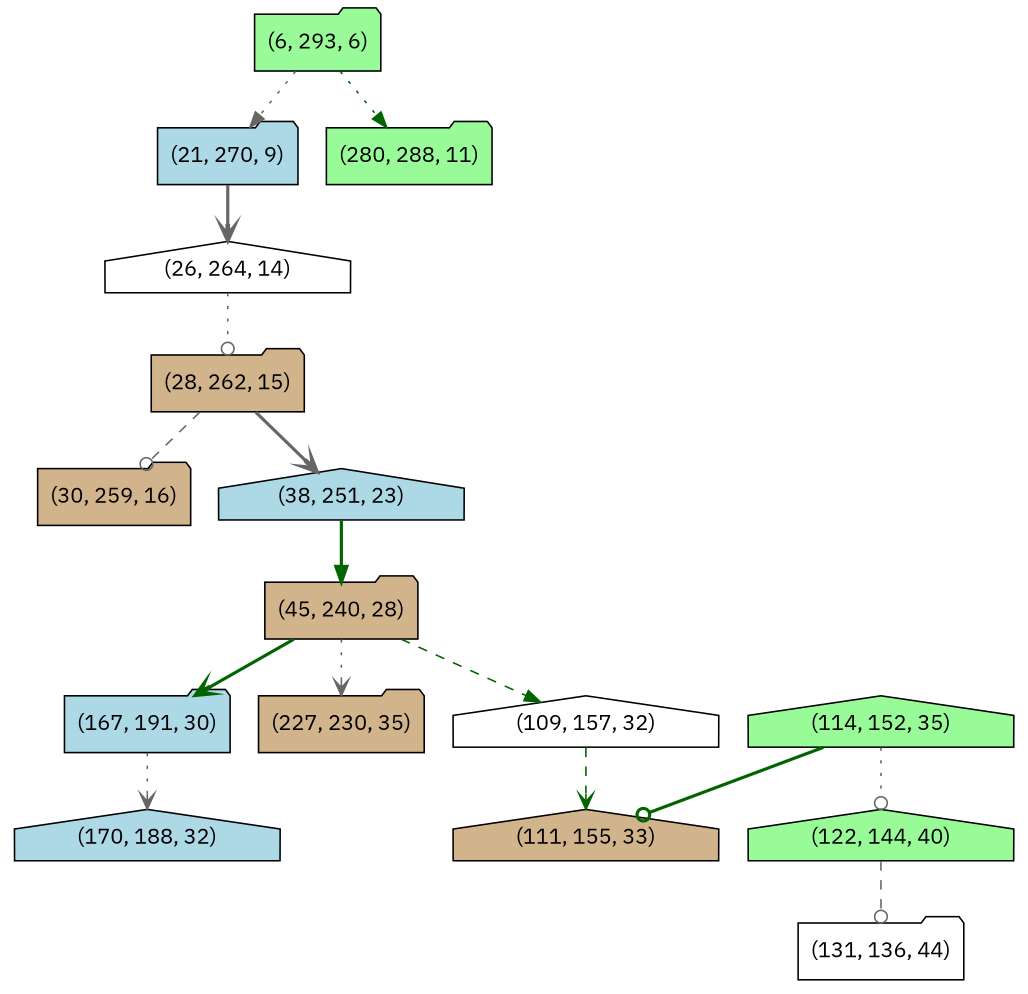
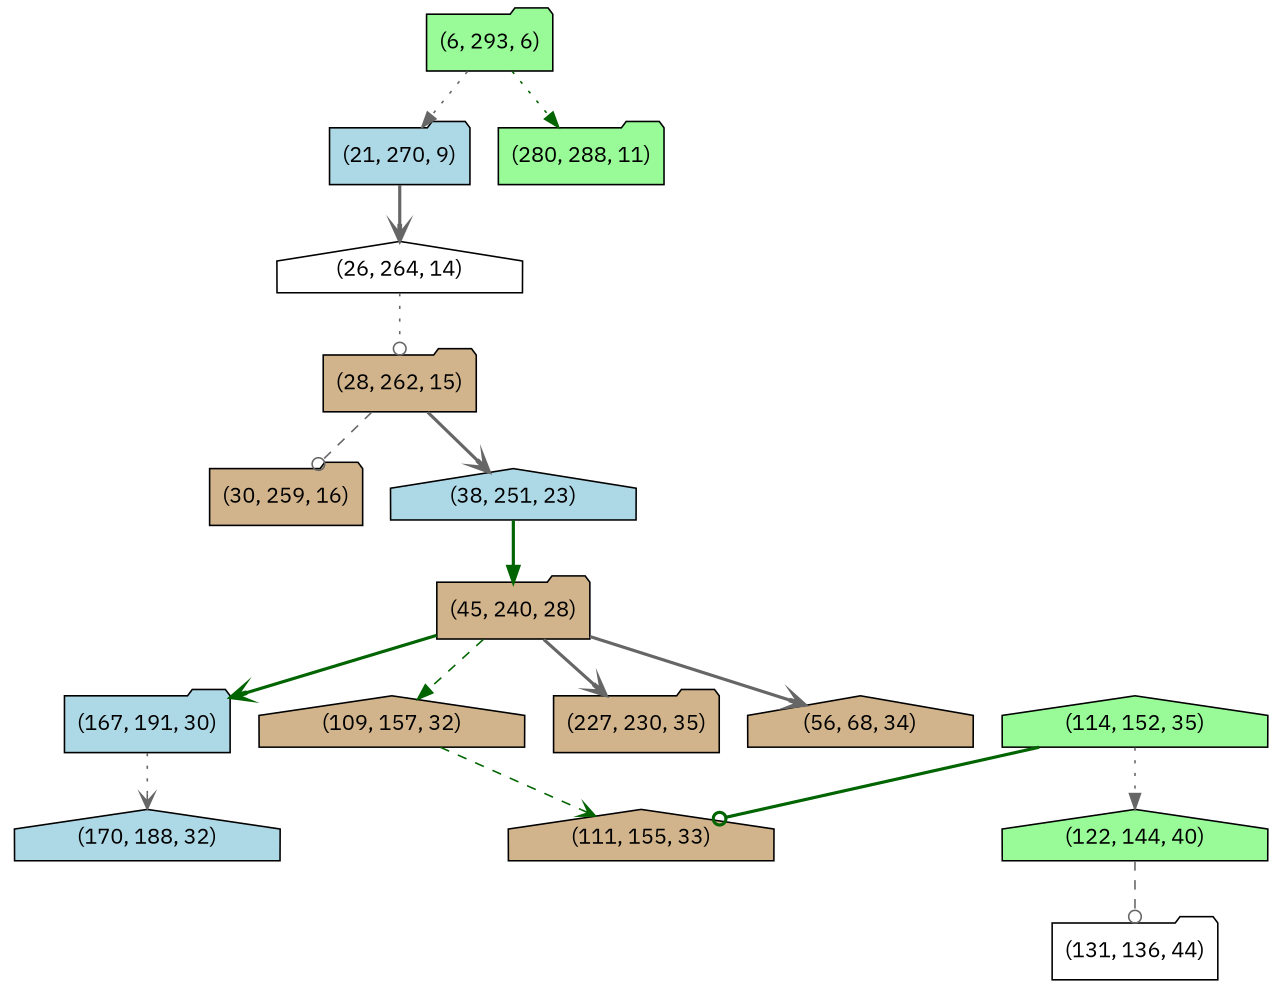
edge "(45, 240, 28)" -> "(227, 230, 35)": style dotted -> bold
node "(109, 157, 32)": fillcolor white -> tan
node "(56, 68, 34)": added
edge "(114, 152, 35)" -> "(122, 144, 40)": arrowhead odot -> normal
